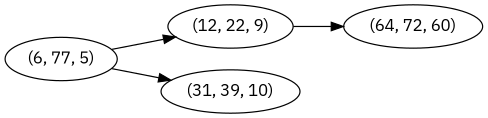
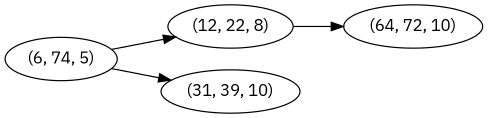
node "(12, 22, 9)": label "(12, 22, 9)" -> "(12, 22, 8)"
node "(64, 72, 60)": label "(64, 72, 60)" -> "(64, 72, 10)"
node "(6, 77, 5)": label "(6, 77, 5)" -> "(6, 74, 5)"
